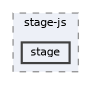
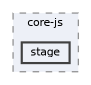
cluster "stage-js": label "stage-js" -> "core-js"
